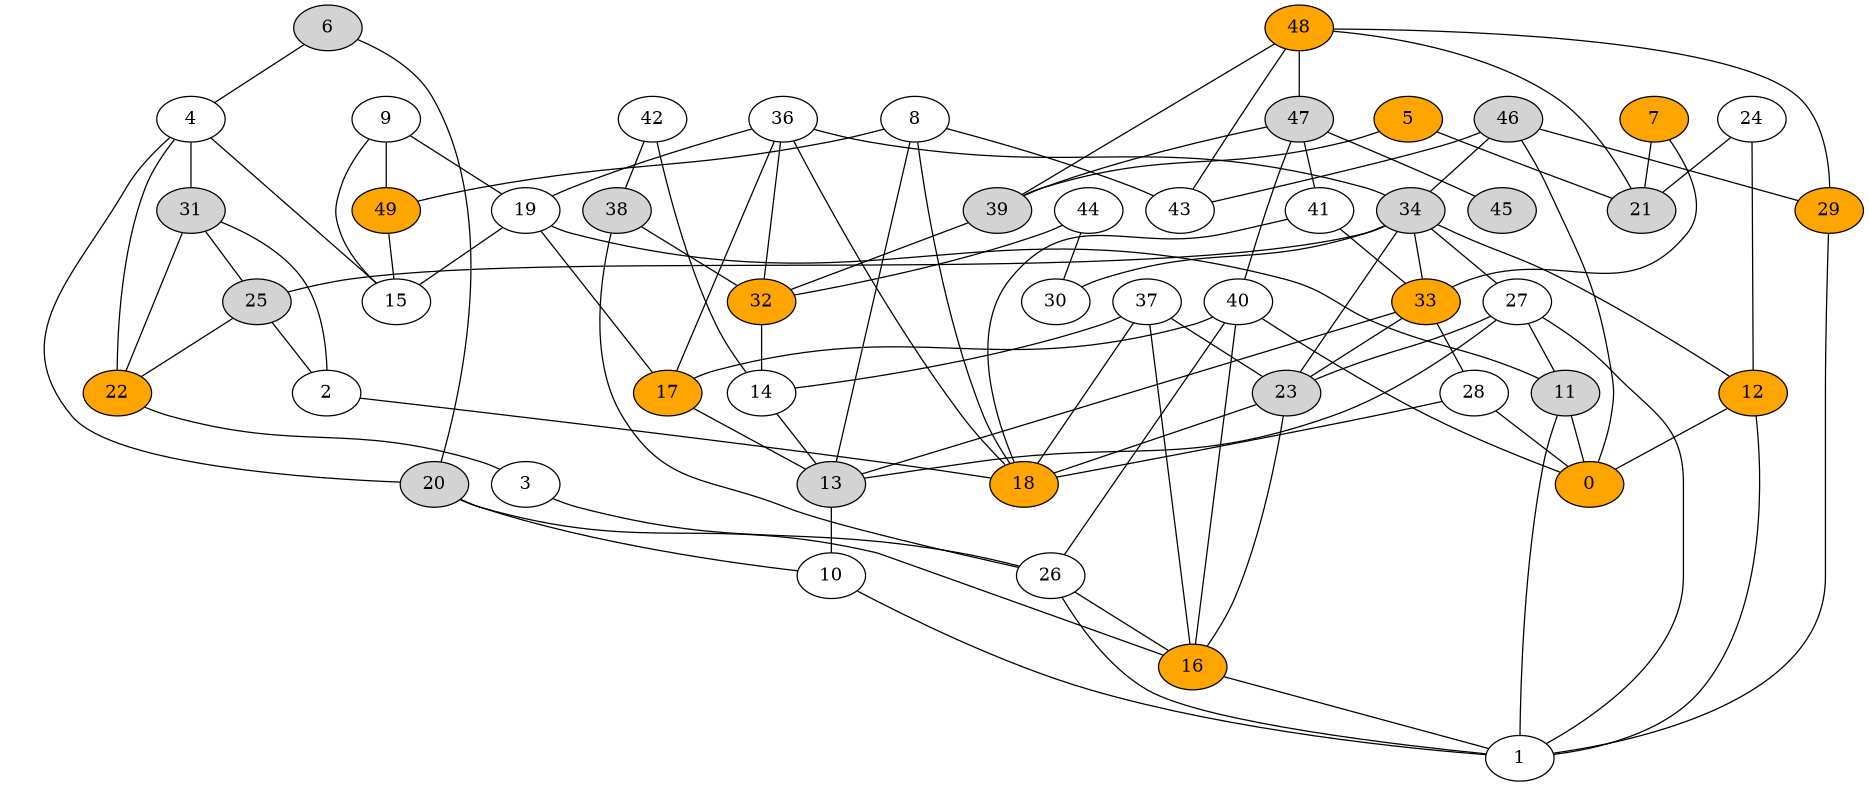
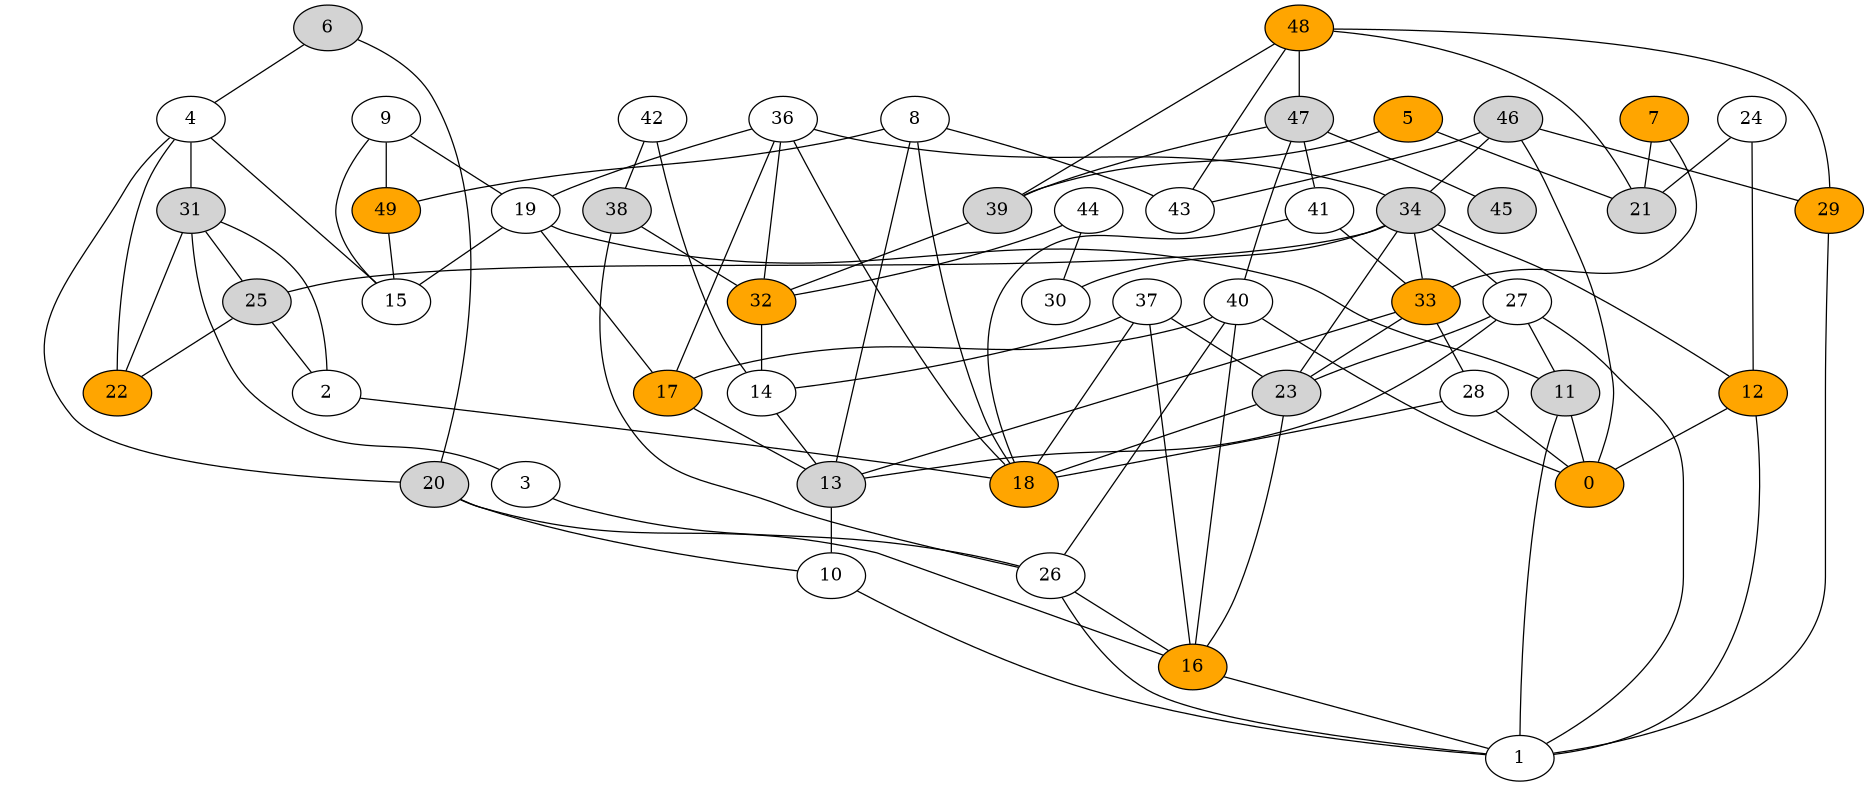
edge "22" -- "3": now "31" -- "3"
